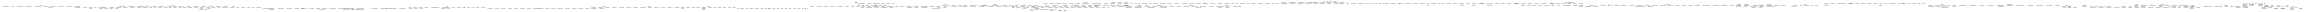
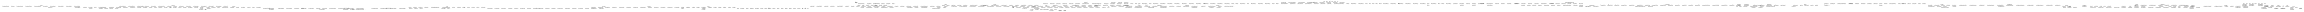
node "Moose::Meta::TypeConstraint::Registry::has_type_constraint": removed
